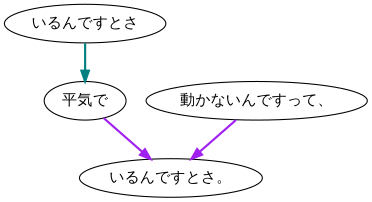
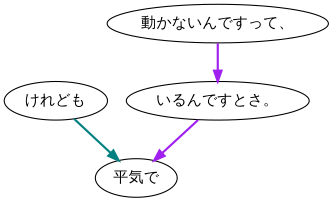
node "いるんですとさ": label "いるんですとさ" -> "けれども"
edge "平気で" -> "いるんですとさ。": reversed
